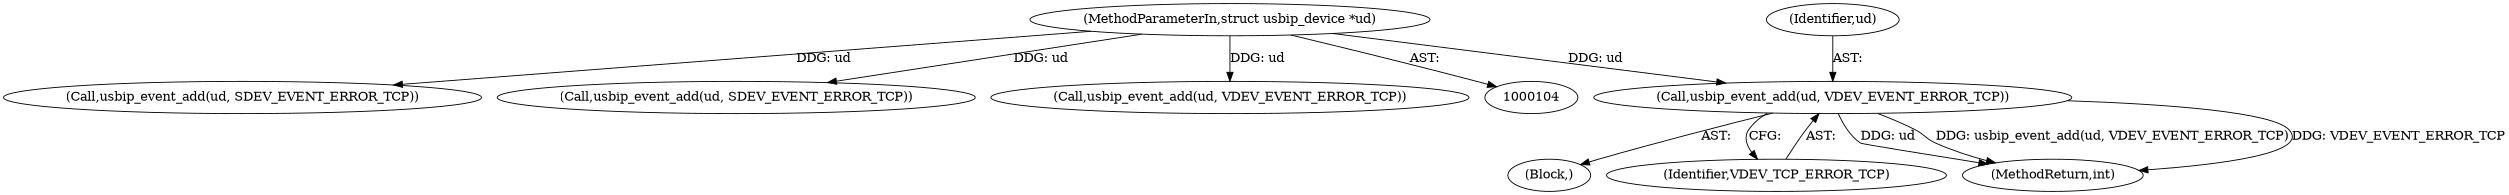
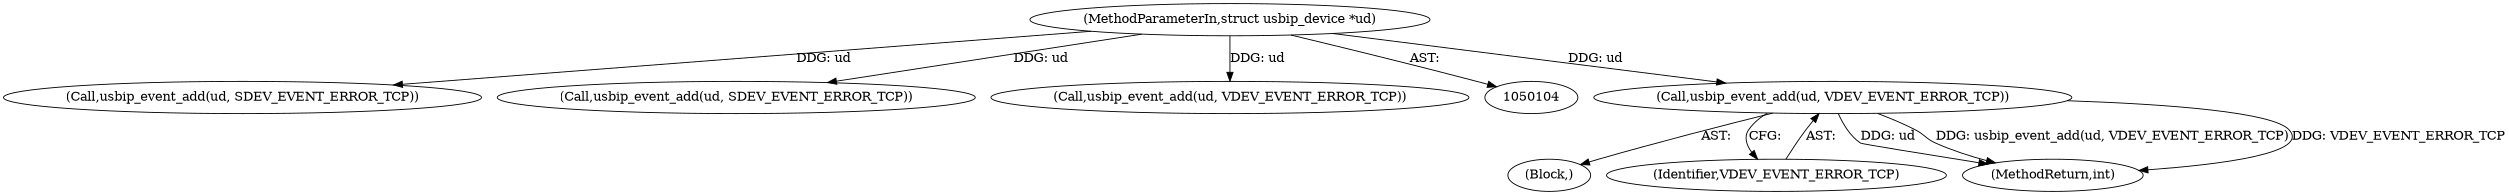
node "(Identifier,ud)": removed
node "1000104": label "1000104" -> "1050104"
node "(Identifier,VDEV_TCP_ERROR_TCP)": label "(Identifier,VDEV_TCP_ERROR_TCP)" -> "(Identifier,VDEV_EVENT_ERROR_TCP)"
